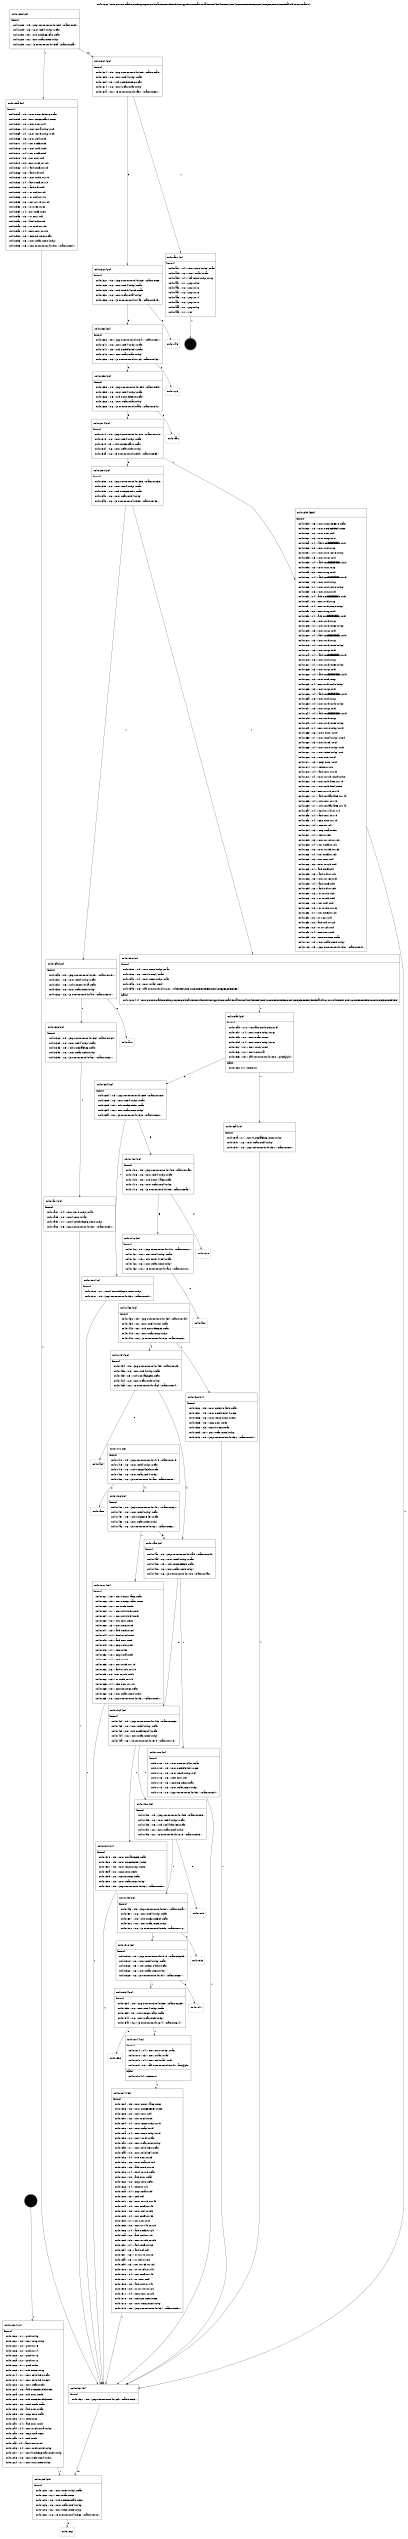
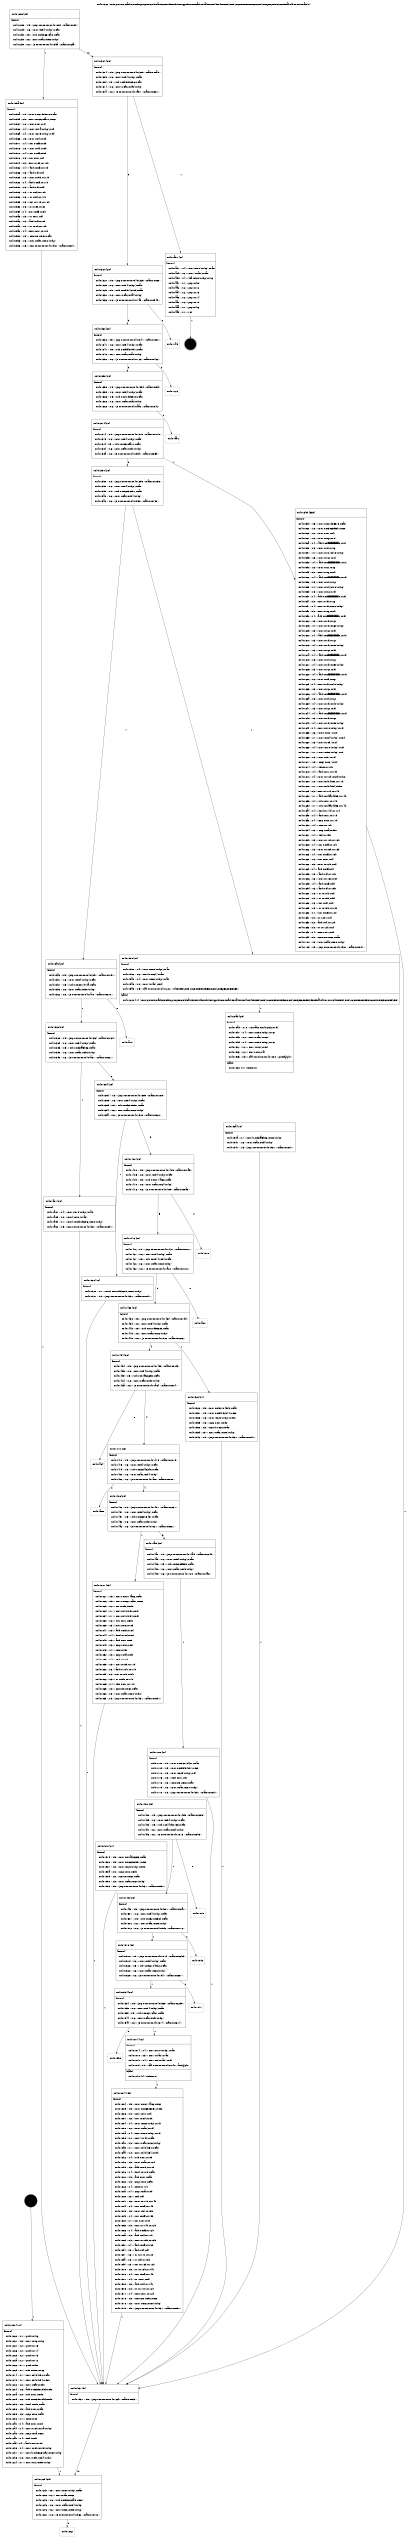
edge "0x401358 [28]" -> "0x401374 [28]": removed, label "9"
edge "0x4019ad [29]" -> "0x4013e4 [28]": now "0x4013c8 [28]" -> "0x4013e4 [28]"
edge "0x4019ad [29]" -> "0x4019ca [18]": removed, label "1"
edge "0x40141c [28]" -> "0x401438 [28]": added, label "5"
edge "0x401454 [28]" -> "0x4014a8 [28]": now "0x401454 [28]" -> "0x401470 [28]"
node "0x4014c4 [28]": removed
